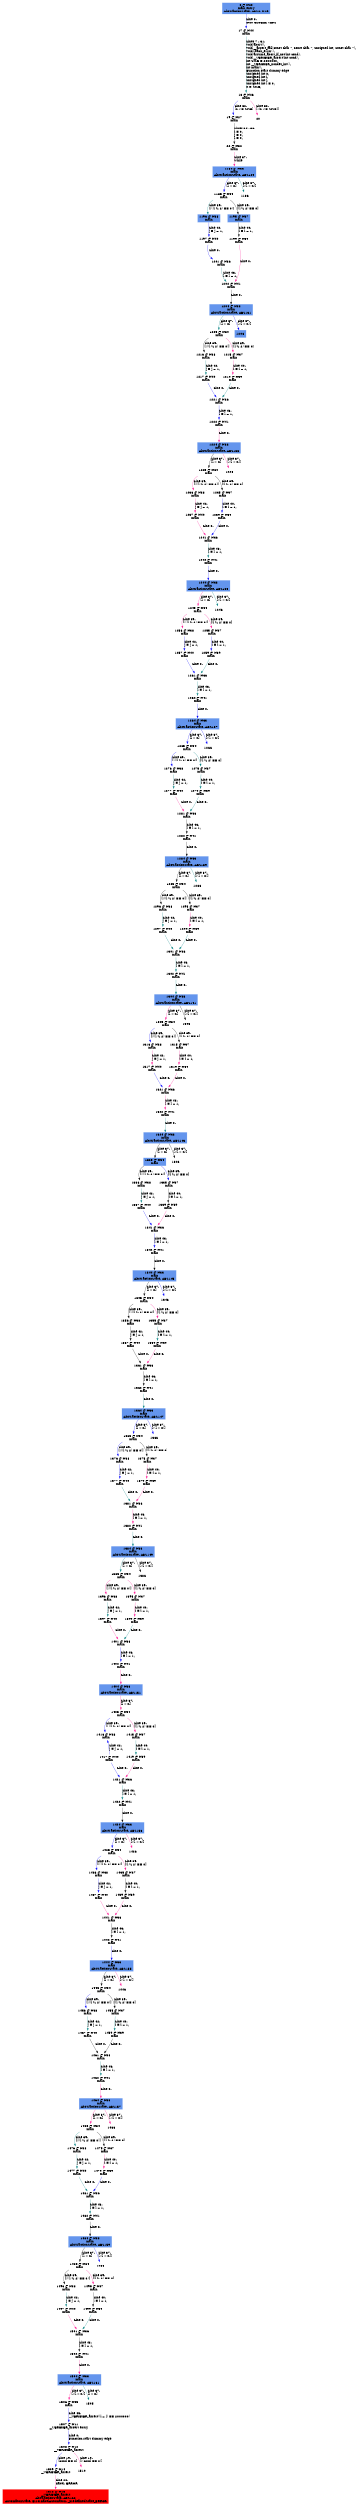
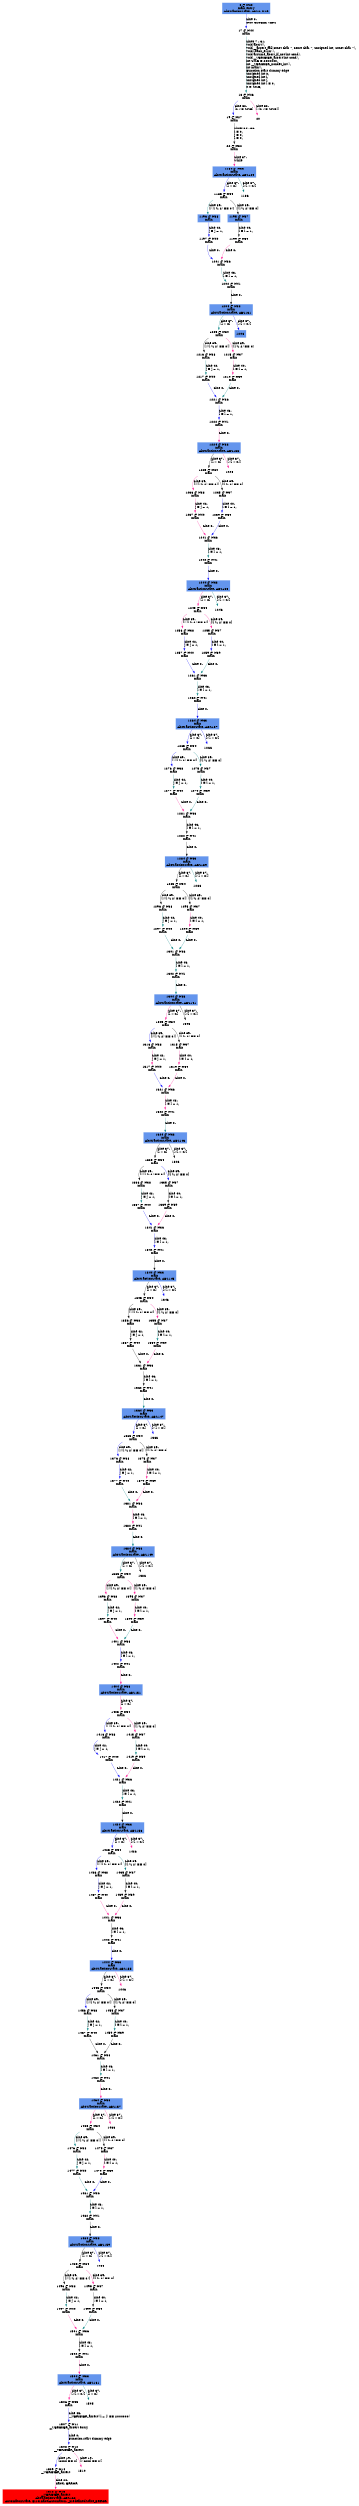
edge "1199 @ N39 main" -> "1202 @ N41 main": now "1199 @ N39 main" -> "1201 @ N36 main"
node "1325 @ N34 main": fillcolor cornflowerblue -> white
edge "1417 @ N40 main" -> "1416 @ N38 main": reversed
edge "1425 @ N34 main" -> "1435 @ N37 main": color deeppink -> teal
